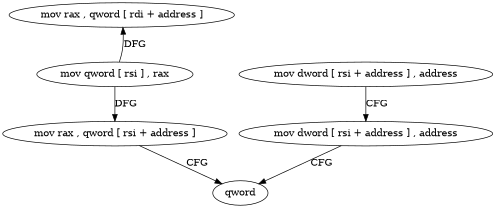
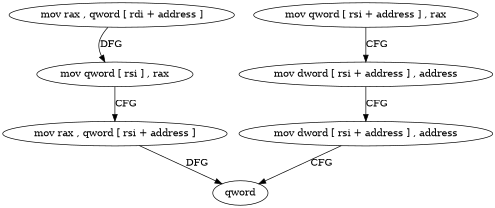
node "mov qword [ rsi + address ] , rax": added
edge "mov qword [ rsi ] , rax" -> "mov rax , qword [ rdi + address ]": reversed
edge "mov qword [ rsi ] , rax" -> "mov rax , qword [ rsi + address ]": label "DFG" -> "CFG"
edge "mov rax , qword [ rsi + address ]" -> "qword": label "CFG" -> "DFG"
